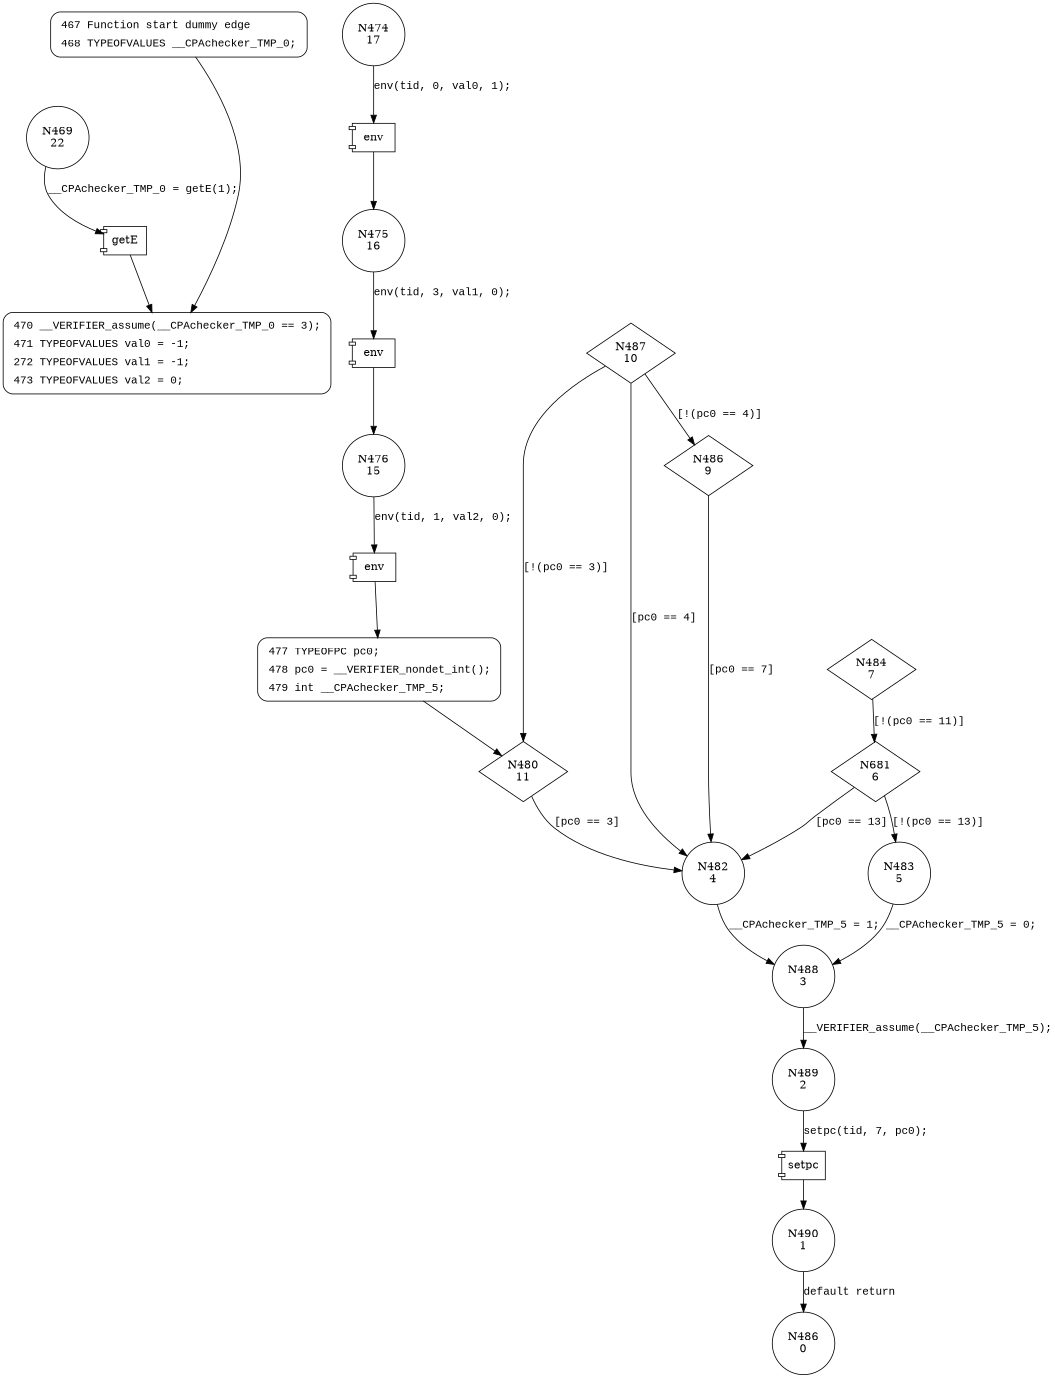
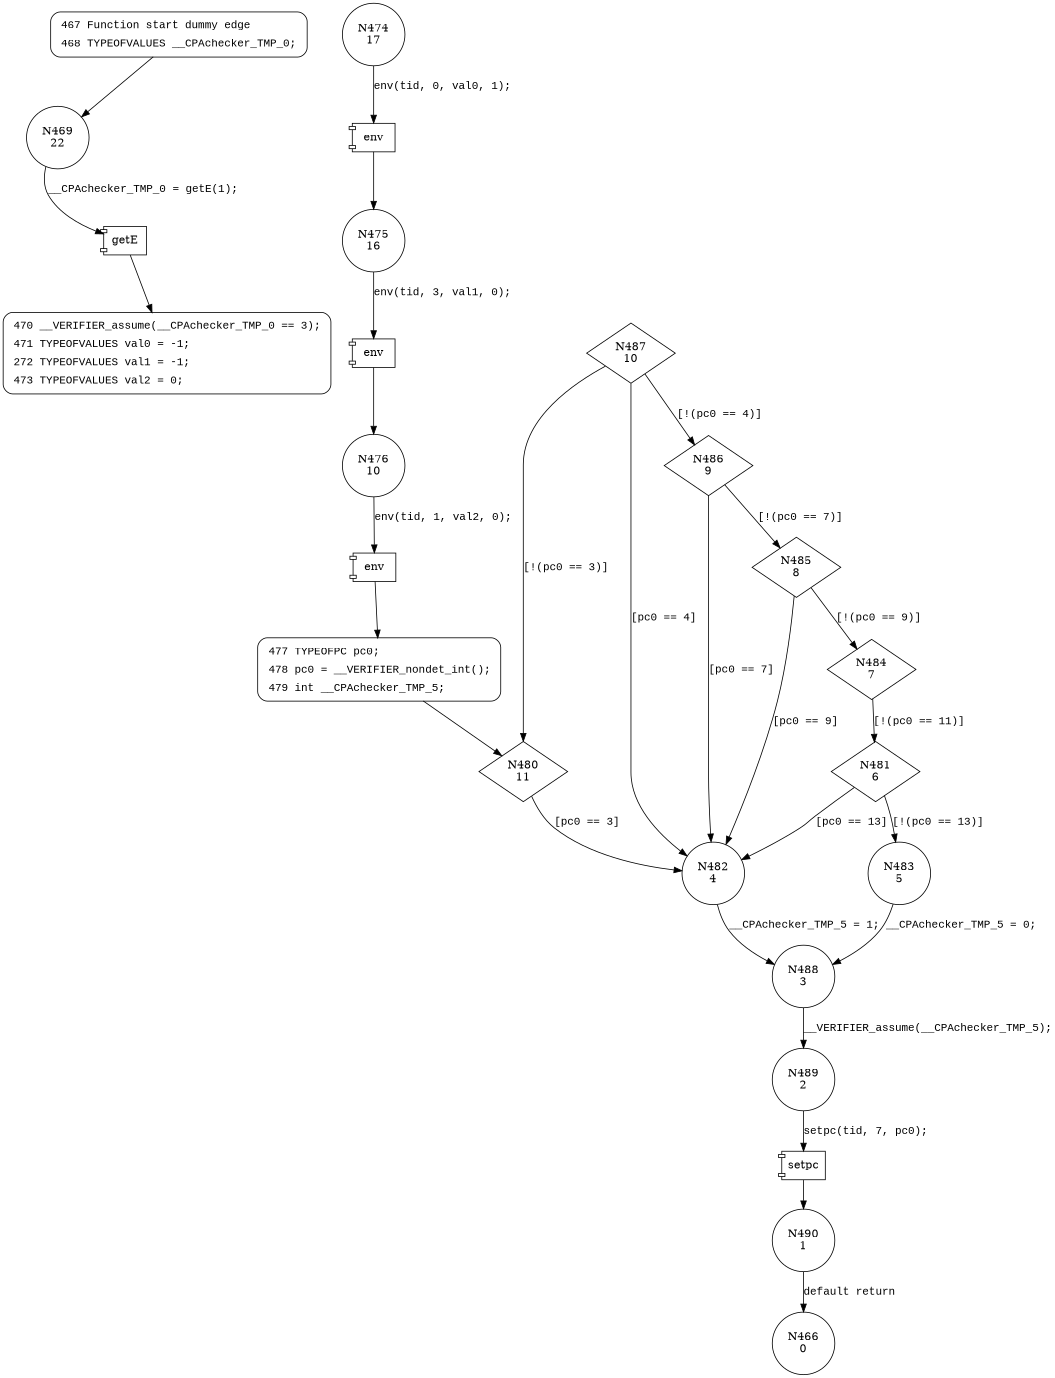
edge "467" -> "470": now "467" -> "N469 22"
node "N476 15": label "N476 15" -> "N476 10"
node "N485 8": added
node "N681 6": label "N681 6" -> "N481 6"
node "N486 0": label "N486 0" -> "N466 0"
